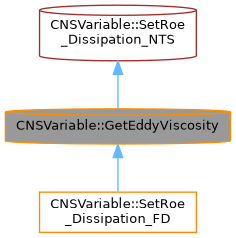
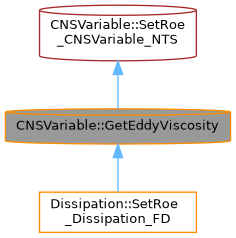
node "CNSVariable::SetRoe _Dissipation_NTS": label "CNSVariable::SetRoe _Dissipation_NTS" -> "CNSVariable::SetRoe _CNSVariable_NTS"
node "CNSVariable::SetRoe _Dissipation_FD": label "CNSVariable::SetRoe _Dissipation_FD" -> "Dissipation::SetRoe _Dissipation_FD"
